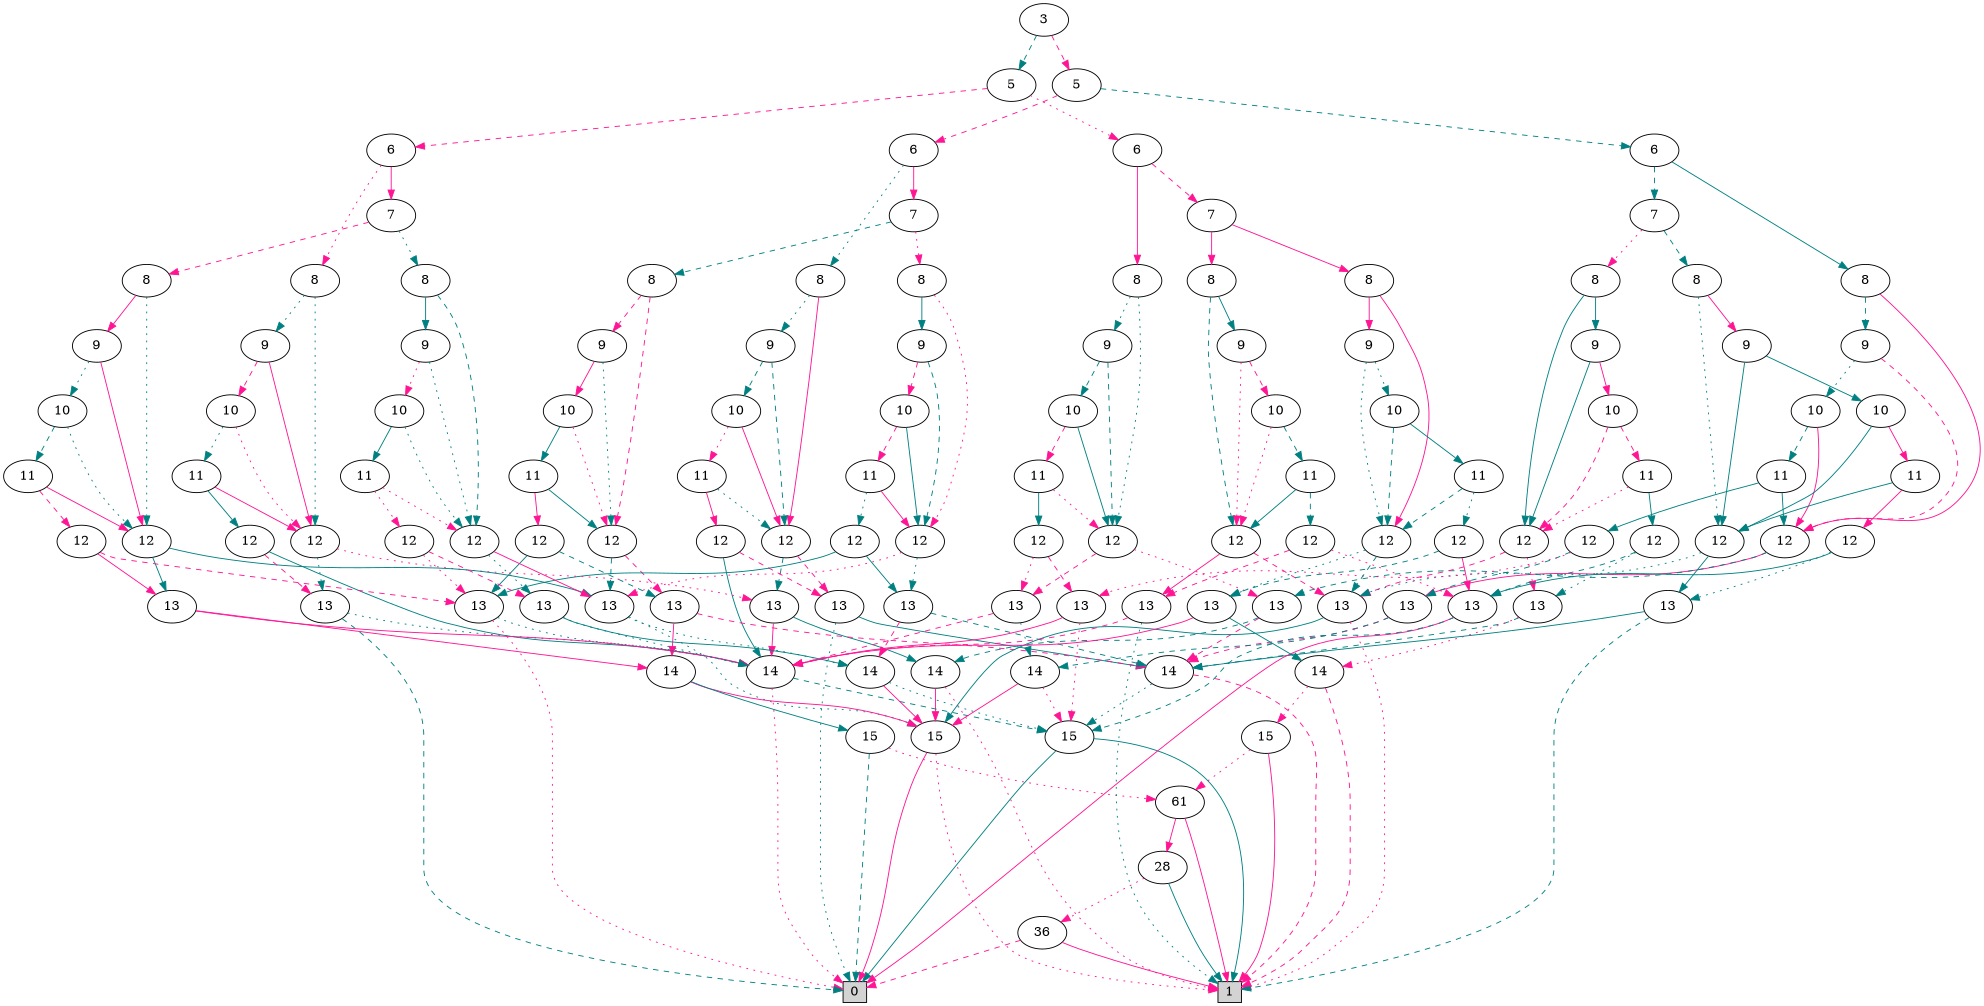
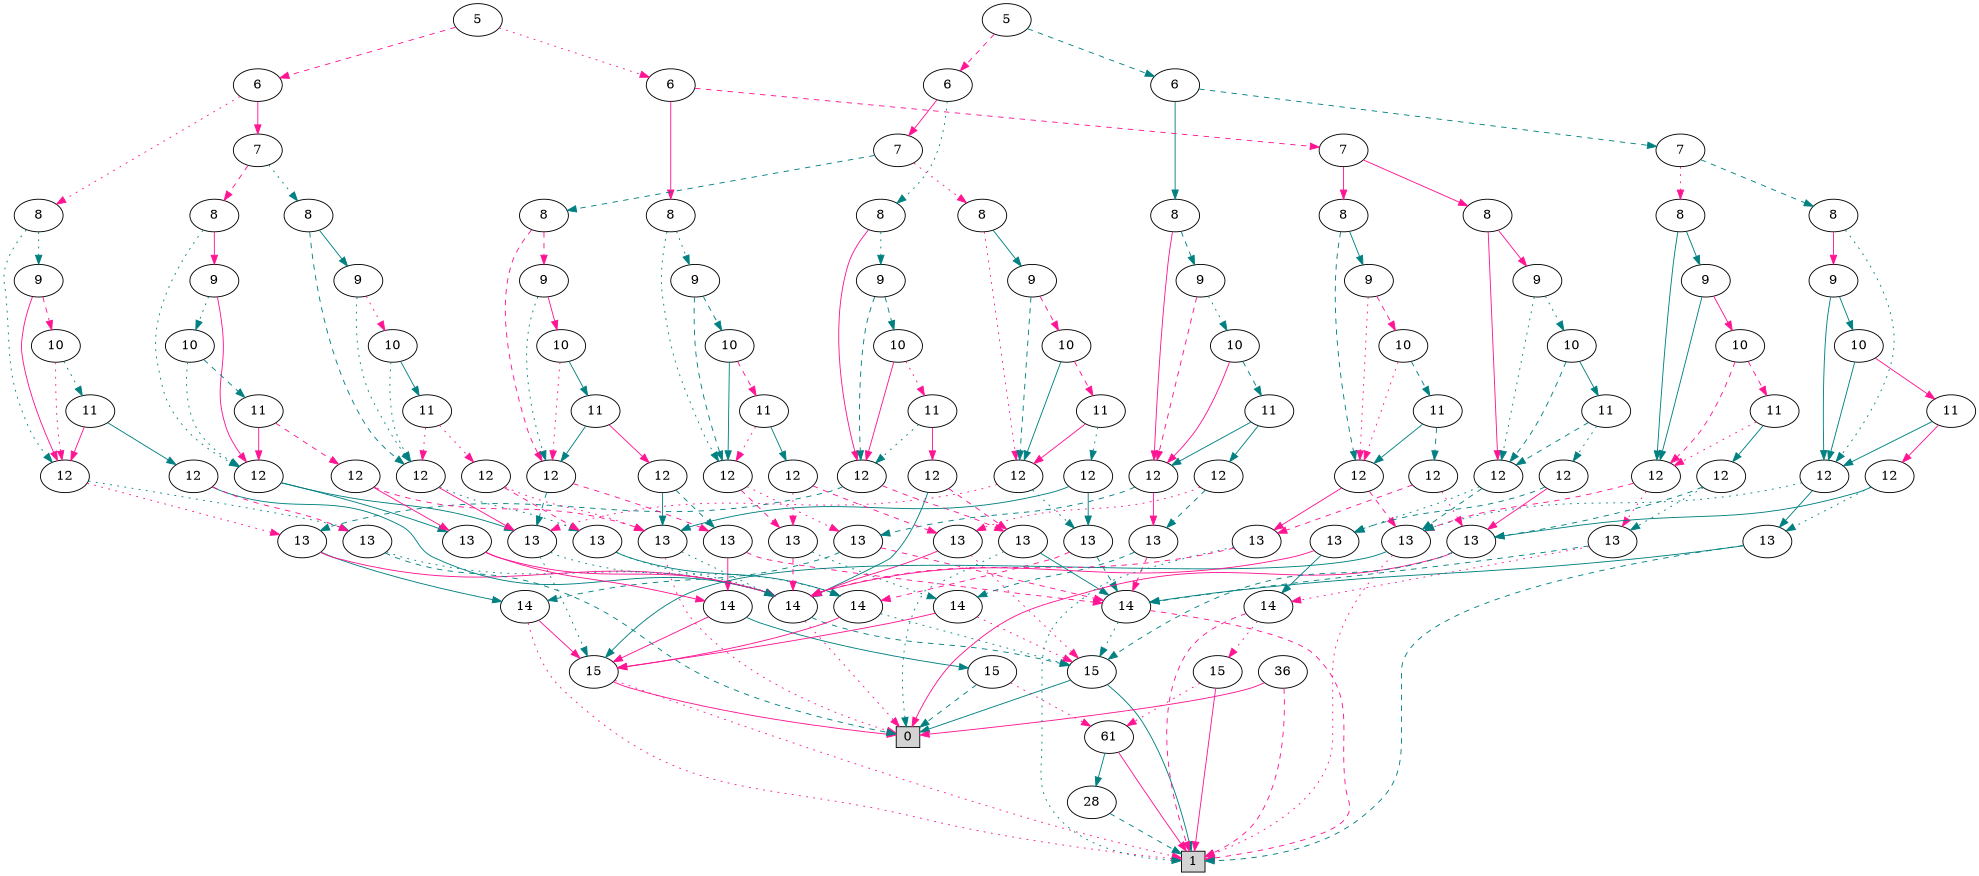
node "3": removed
edge "61" -> "28": color deeppink -> teal
edge "28" -> "36": removed
edge "28" -> "1": style solid -> dashed
edge "36" -> "0": style dashed -> solid
edge "36" -> "1": style solid -> dashed
